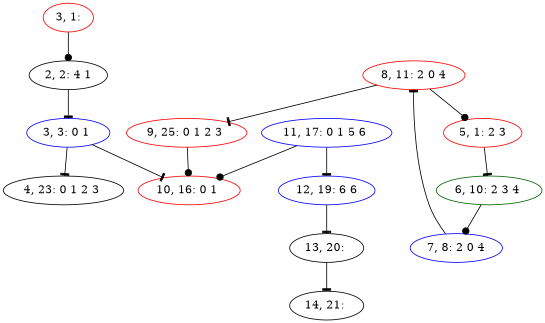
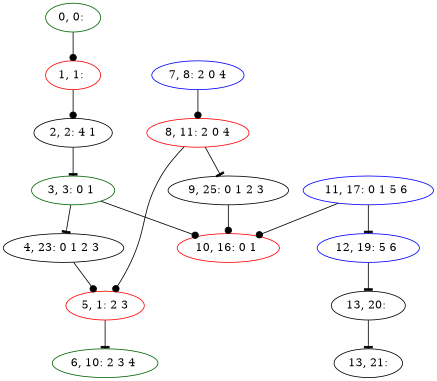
node "3, 1:": label "3, 1:" -> "1, 1:"
node "0, 0:": added
node "3, 3: 0 1": color blue -> darkgreen
node "9, 25: 0 1 2 3": color red -> black
edge "3, 3: 0 1" -> "10, 16: 0 1": arrowhead tee -> dot
edge "7, 8: 2 0 4" -> "8, 11: 2 0 4": arrowhead tee -> dot
node "12, 19: 6 6": label "12, 19: 6 6" -> "12, 19: 5 6"
edge "6, 10: 2 3 4" -> "7, 8: 2 0 4": removed
edge "4, 23: 0 1 2 3" -> "5, 1: 2 3": added
node "14, 21:": label "14, 21:" -> "13, 21:"
